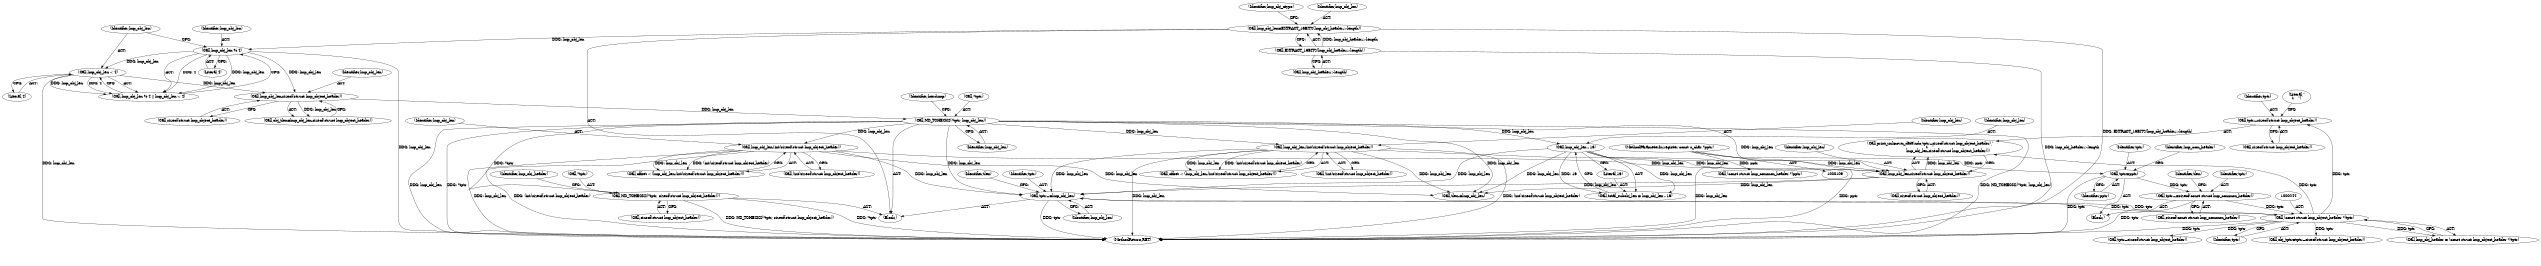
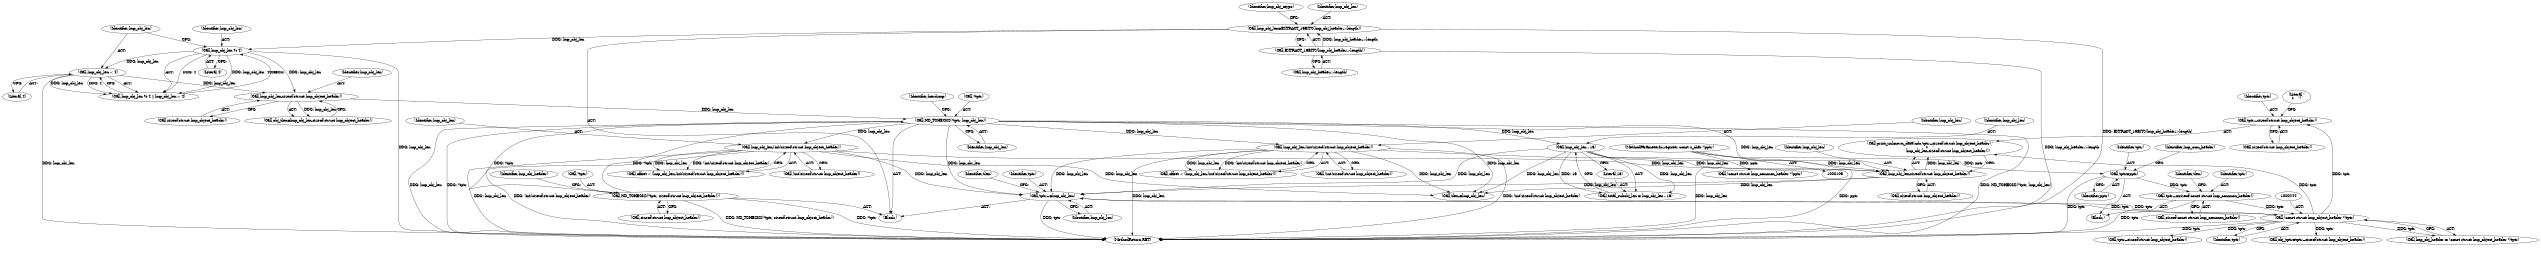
edge "(Call,lmp_obj_len % 4 || lmp_obj_len < 4)" -> "(Call,lmp_obj_len % 4)": label "CFG: " -> "TCHECK: "
edge "(Call,ND_TCHECK2(*tptr, sizeof(struct lmp_object_header)))" -> "(Call,ND_TCHECK2(*tptr, lmp_obj_len))": added, label "DDG: *tptr"
